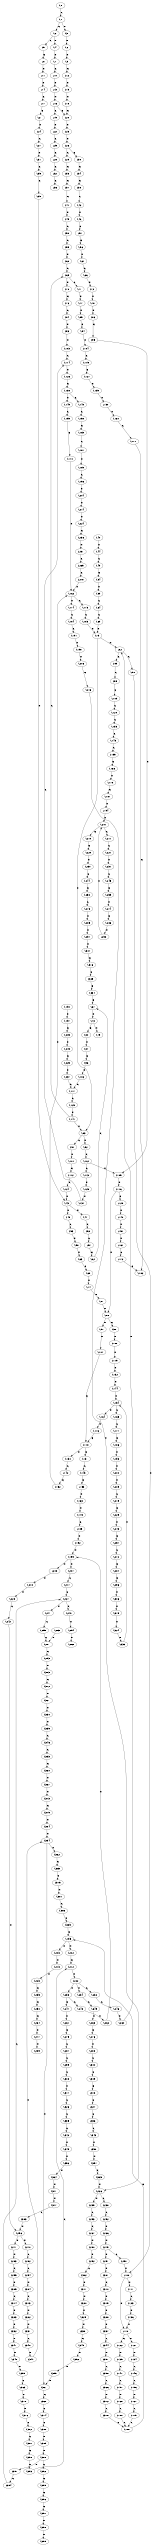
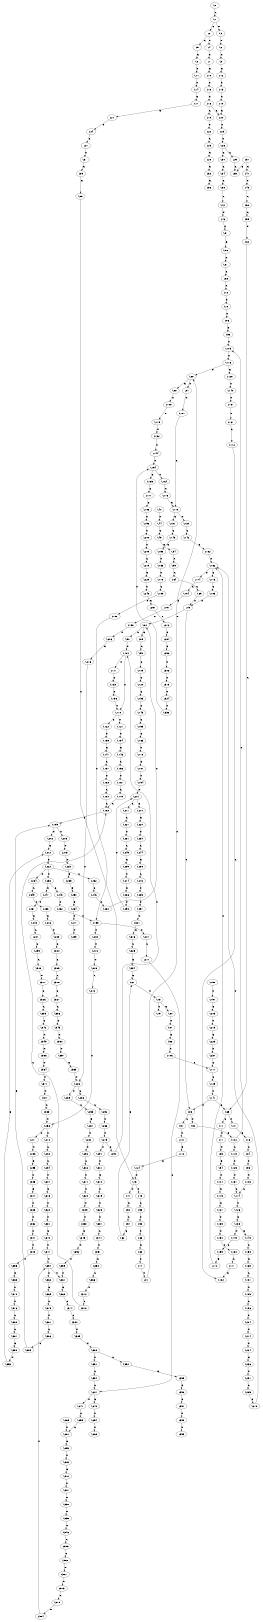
edge "S33" -> "S37": reversed
